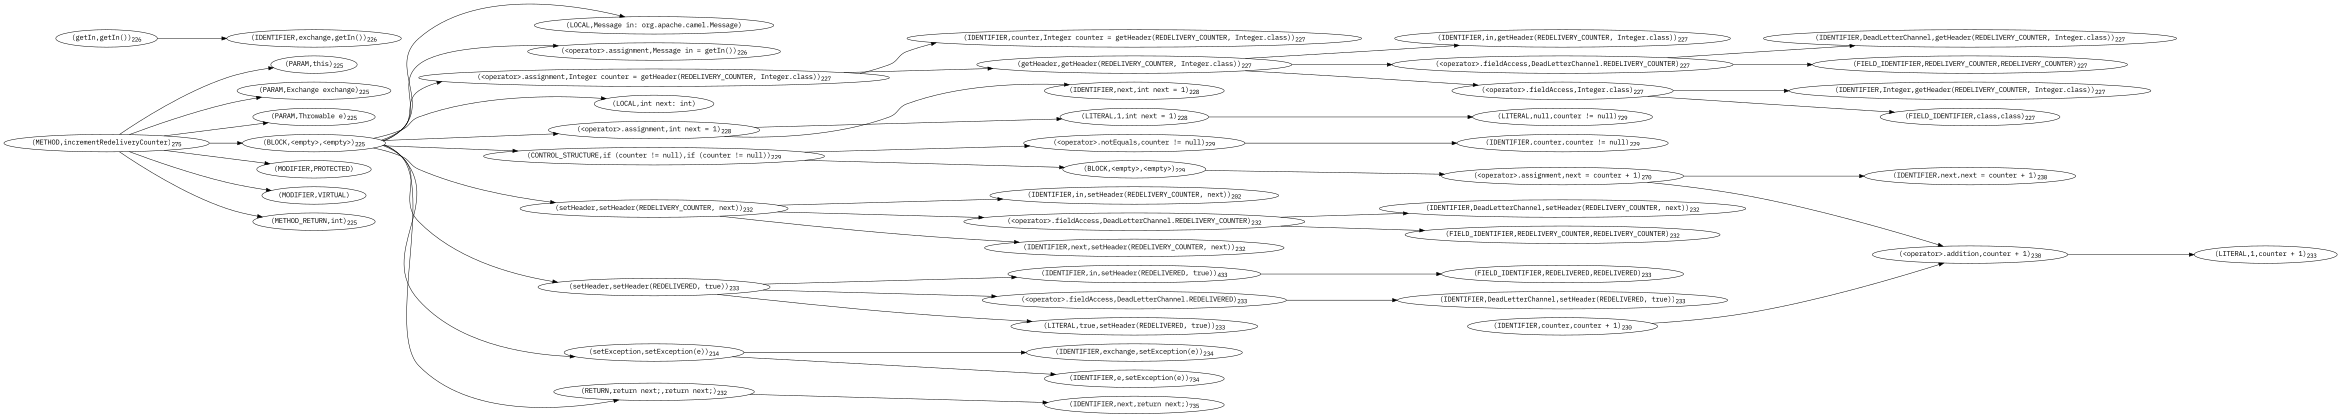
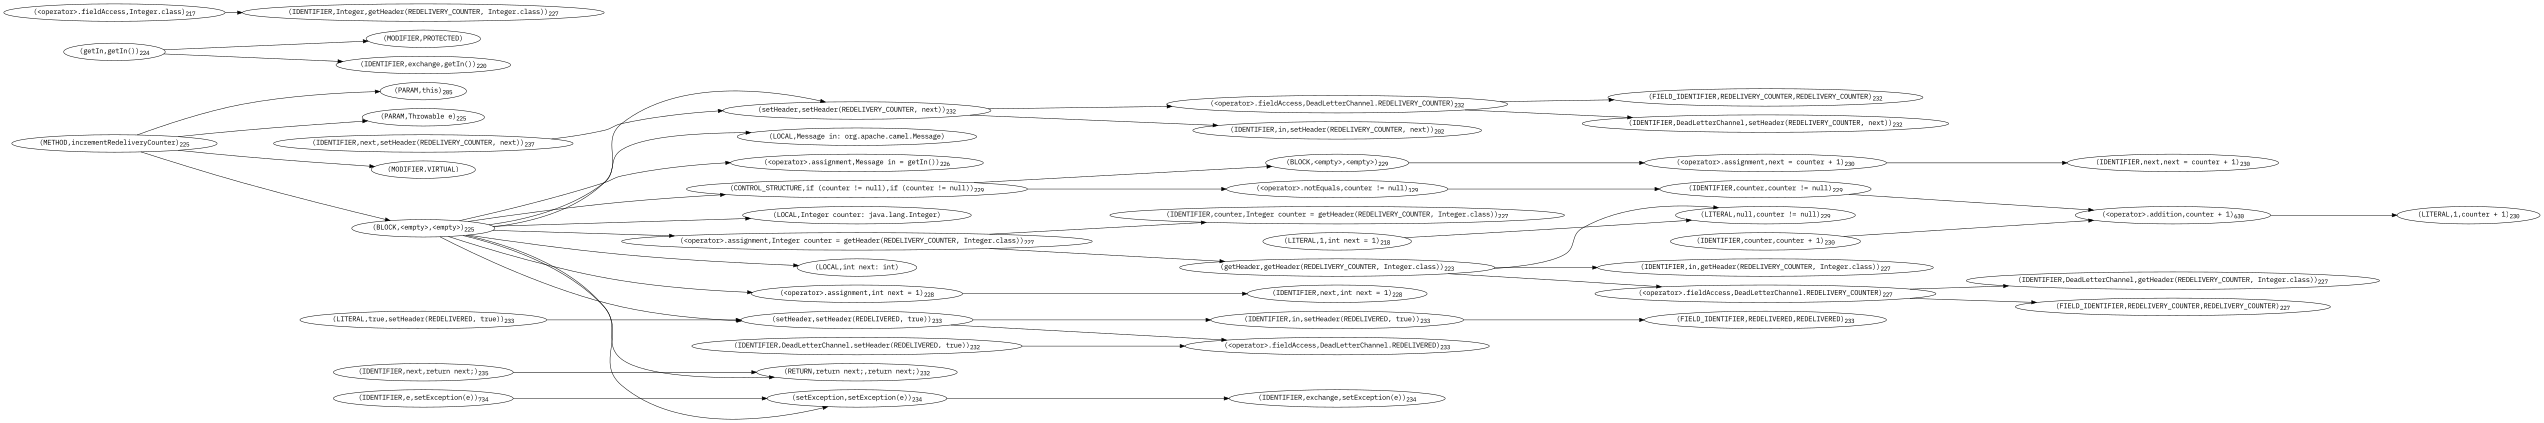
node "(getIn,getIn())": text "226" -> "224"
node "(IDENTIFIER,exchange,getIn())": text "226" -> "220"
node "(PARAM,this)": text "225" -> "205"
node "(getHeader,getHeader(REDELIVERY_COUNTER, Integer.class))": text "227" -> "223"
edge "(getHeader,getHeader(REDELIVERY_COUNTER, Integer.class))" -> "(<operator>.fieldAccess,Integer.class)": now "(getHeader,getHeader(REDELIVERY_COUNTER, Integer.class))" -> "(LITERAL,null,counter != null)"
node "(<operator>.fieldAccess,Integer.class)": text "227" -> "217"
node "(PARAM,Exchange exchange)": removed
node "(LITERAL,1,int next = 1)": text "228" -> "218"
node "(LITERAL,null,counter != null)": text "729" -> "229"
node "(FIELD_IDENTIFIER,class,class)": removed
edge "(<operator>.assignment,int next = 1)" -> "(LITERAL,1,int next = 1)": removed
node "(METHOD,incrementRedeliveryCounter)": text "275" -> "225"
node "(<operator>.notEquals,counter != null)": text "229" -> "129"
edge "(METHOD,incrementRedeliveryCounter)" -> "(MODIFIER,PROTECTED)": now "(getIn,getIn())" -> "(MODIFIER,PROTECTED)"
node "(<operator>.assignment,next = counter + 1)": text "270" -> "230"
edge "(<operator>.assignment,next = counter + 1)" -> "(<operator>.addition,counter + 1)": now "(IDENTIFIER,counter,counter != null)" -> "(<operator>.addition,counter + 1)"
node "(LOCAL,Integer counter: java.lang.Integer)": added
node "(METHOD_RETURN,int)": removed
edge "(setHeader,setHeader(REDELIVERY_COUNTER, next))" -> "(IDENTIFIER,next,setHeader(REDELIVERY_COUNTER, next))": reversed
node "(IDENTIFIER,next,setHeader(REDELIVERY_COUNTER, next))": text "232" -> "237"
node "(<operator>.addition,counter + 1)": text "230" -> "630"
node "(LITERAL,1,counter + 1)": text "233" -> "230"
node "(IDENTIFIER,in,setHeader(REDELIVERED, true))": text "433" -> "233"
node "(IDENTIFIER,DeadLetterChannel,setHeader(REDELIVERED, true))": text "233" -> "232"
edge "(<operator>.fieldAccess,DeadLetterChannel.REDELIVERED)" -> "(IDENTIFIER,DeadLetterChannel,setHeader(REDELIVERED, true))": reversed
edge "(setHeader,setHeader(REDELIVERED, true))" -> "(LITERAL,true,setHeader(REDELIVERED, true))": reversed
node "(setException,setException(e))": text "214" -> "234"
edge "(setException,setException(e))" -> "(IDENTIFIER,e,setException(e))": reversed
edge "(RETURN,return next;,return next;)" -> "(IDENTIFIER,next,return next;)": reversed
node "(IDENTIFIER,next,return next;)": text "735" -> "235"
